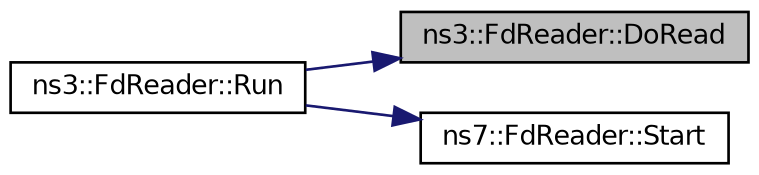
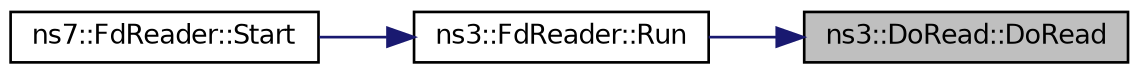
node "ns3::FdReader::DoRead": label "ns3::FdReader::DoRead" -> "ns3::DoRead::DoRead"
edge "ns3::FdReader::Run" -> "ns7::FdReader::Start": reversed
